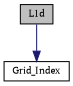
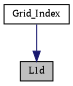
edge "L1d" -> "Grid_Index": reversed
